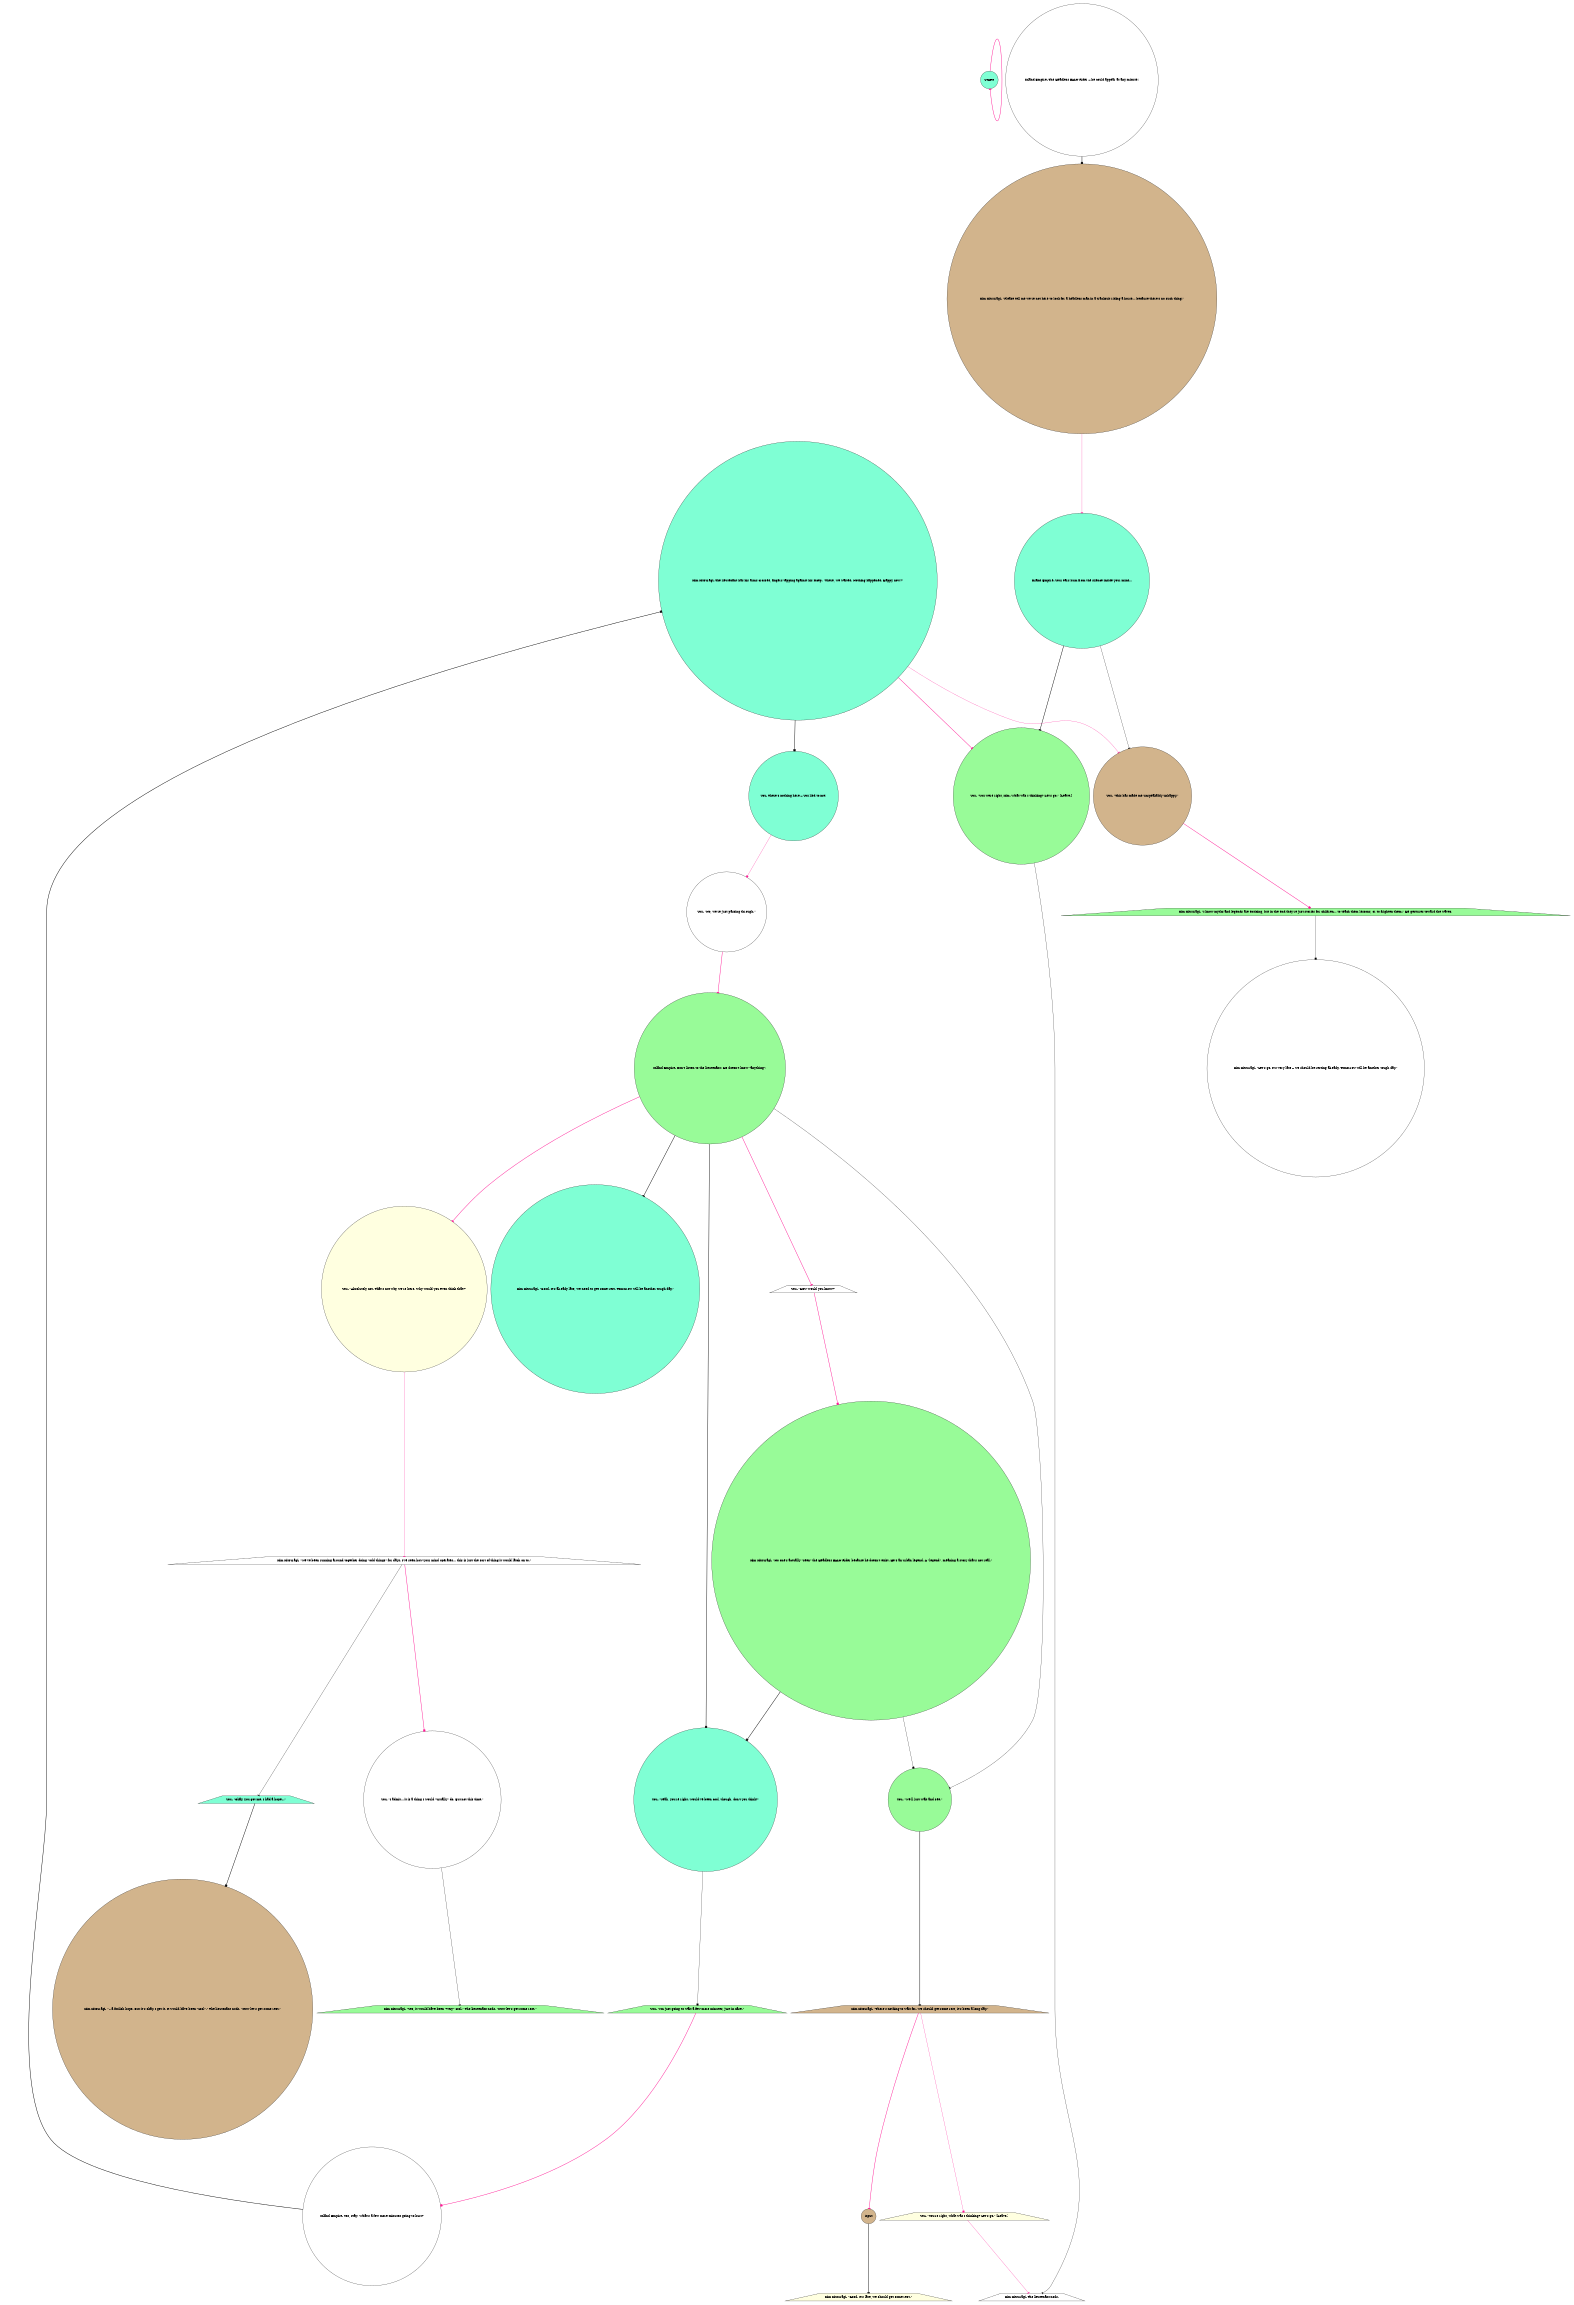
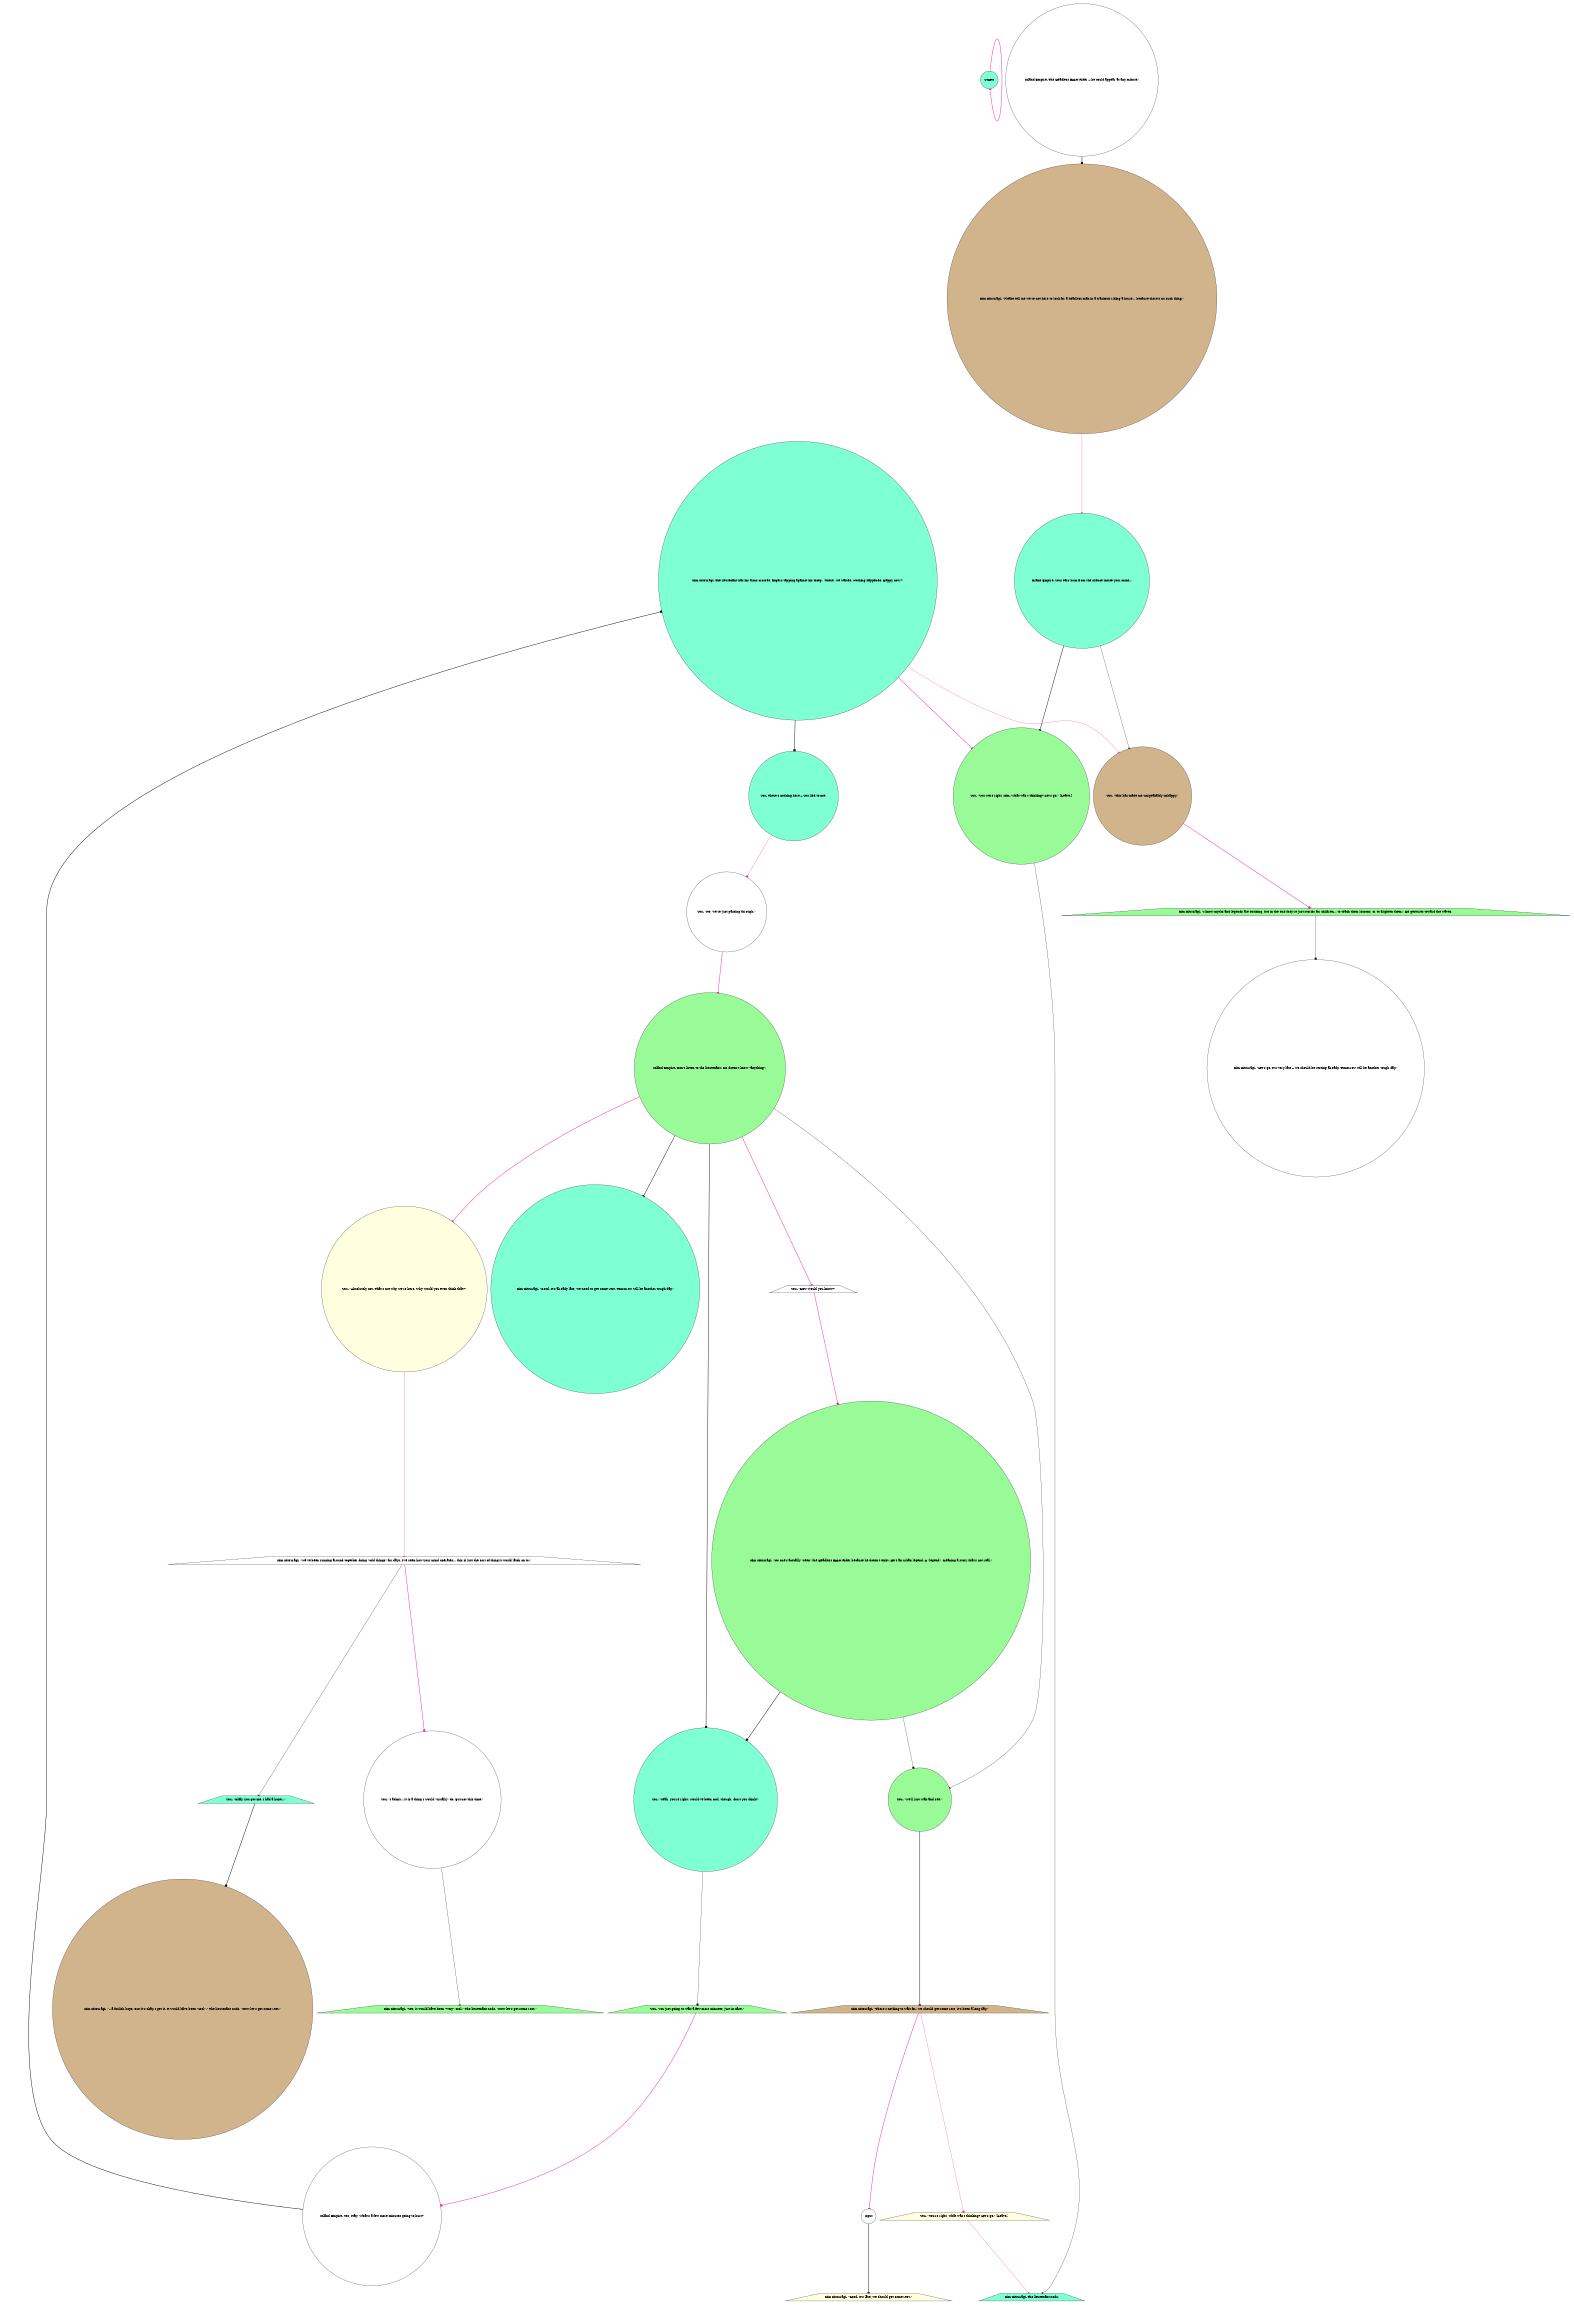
node "input": fillcolor tan -> white
node "Kim Kitsuragi: The lieutenant nods.": fillcolor white -> aquamarine
